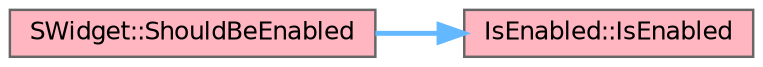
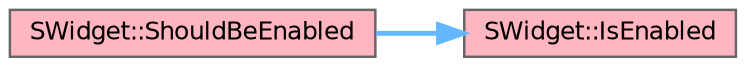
node "IsEnabled::IsEnabled": label "IsEnabled::IsEnabled" -> "SWidget::IsEnabled"
